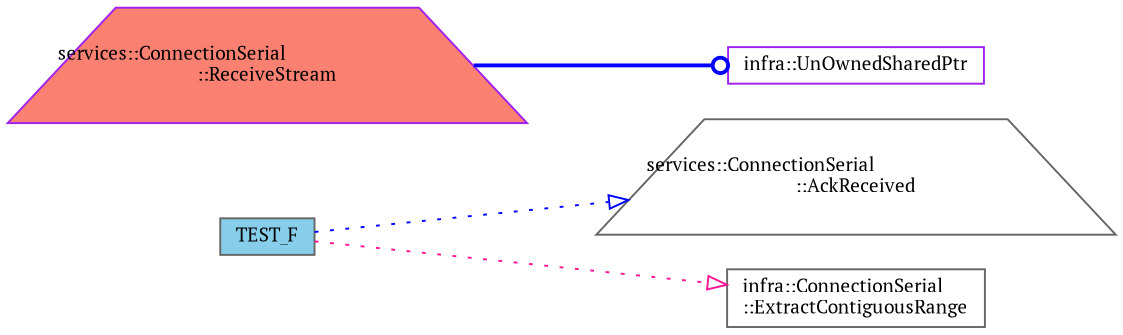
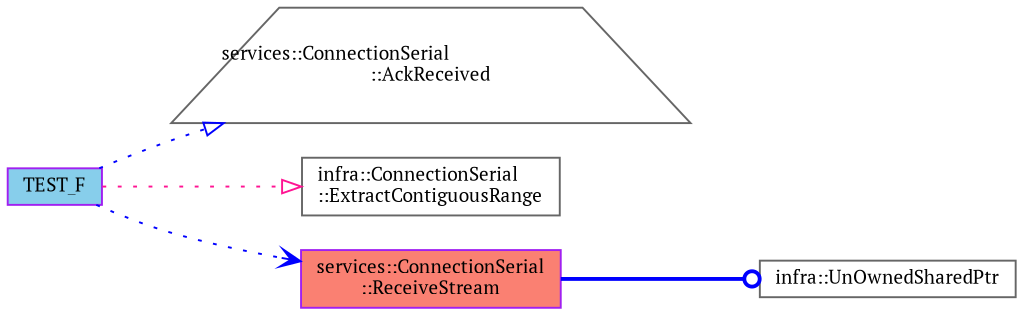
node "services::ConnectionSerial ::ReceiveStream": shape trapezium -> box
node "infra::UnOwnedSharedPtr": color purple -> gray40
edge "TEST_F" -> "services::ConnectionSerial ::ReceiveStream": added
node "TEST_F": color gray40 -> purple
